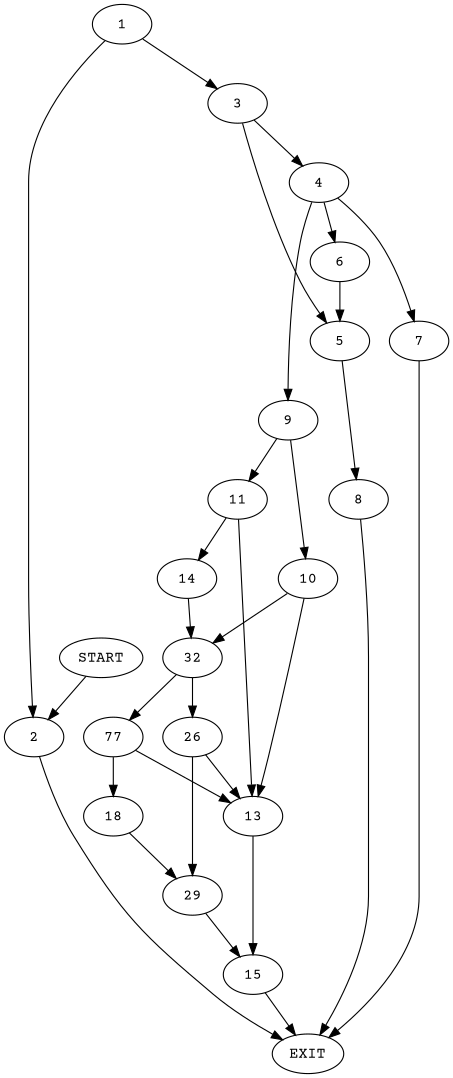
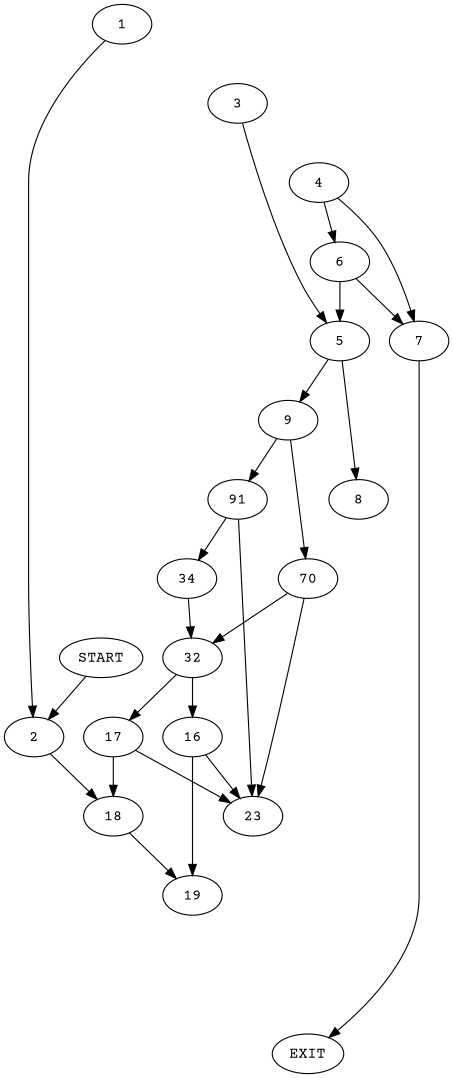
edge "1" -> "3": removed
edge "3" -> "4": removed
edge "4" -> "9": now "5" -> "9"
edge "6" -> "7": added
node "11": label "11" -> "91"
node "14": label "14" -> "34"
node "10": label "10" -> "70"
node "77": label "77" -> "17"
node "26": label "26" -> "16"
edge "8" -> "EXIT": removed
node "13": label "13" -> "23"
node "29": label "29" -> "19"
edge "2" -> "EXIT": now "2" -> "18"
node "15": removed
